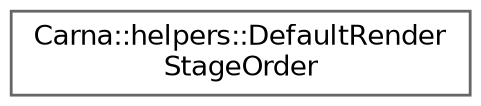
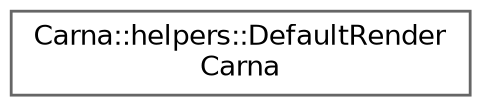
node "Carna::helpers::DefaultRender StageOrder": label "Carna::helpers::DefaultRender StageOrder" -> "Carna::helpers::DefaultRender Carna"
